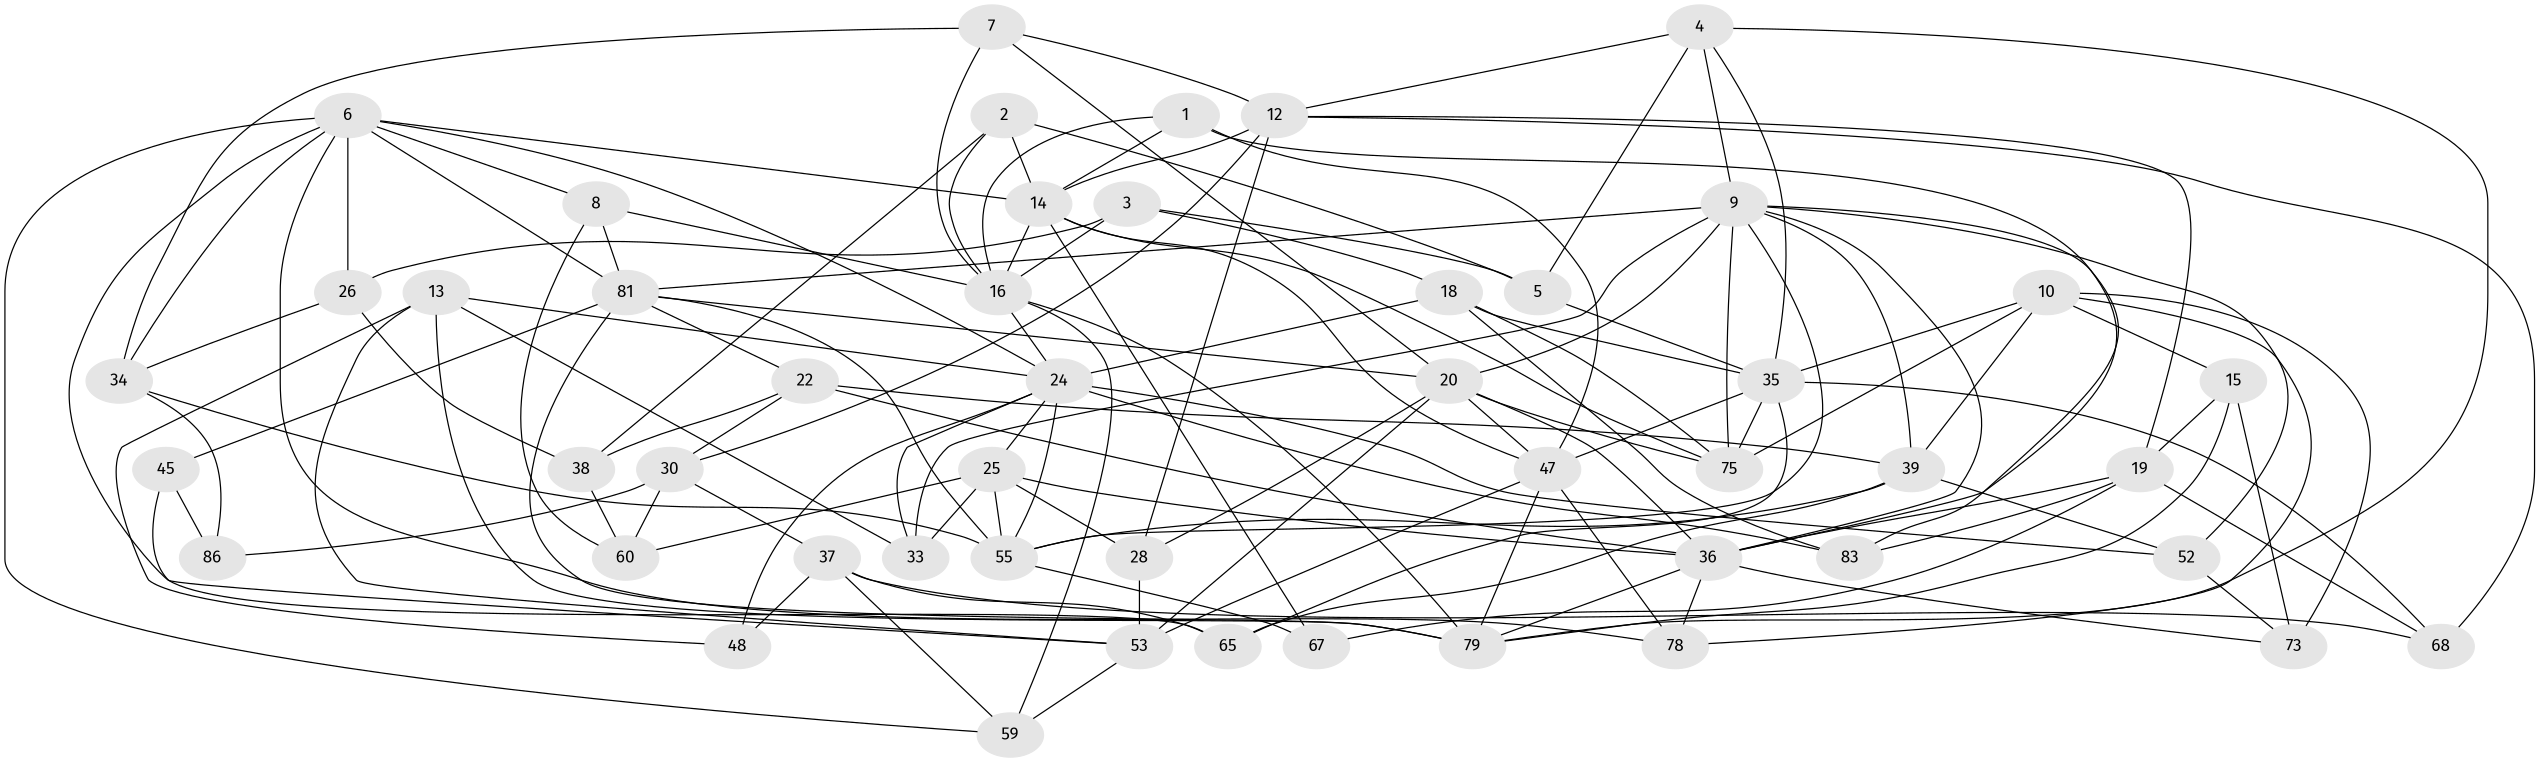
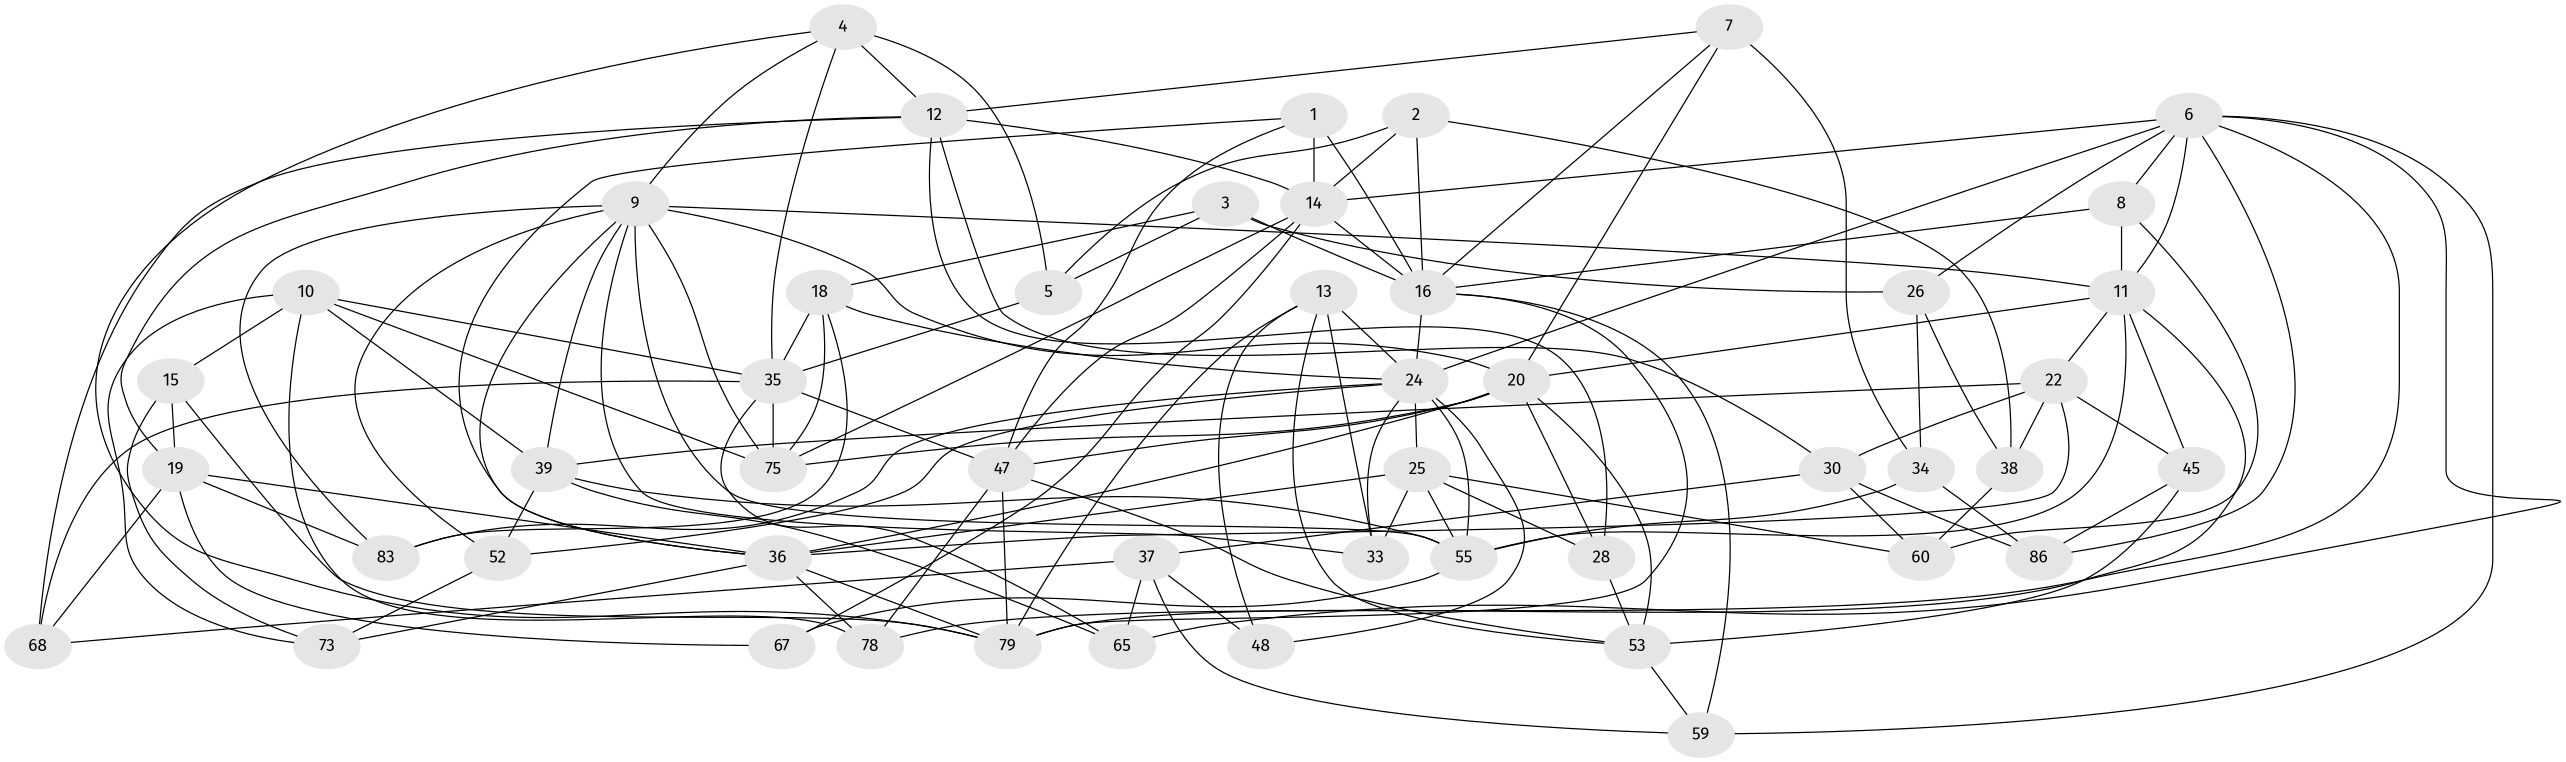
edge "6" -- "34": now "6" -- "86"
node "81": label "81" -> "11"
edge "22" -- "45": added
